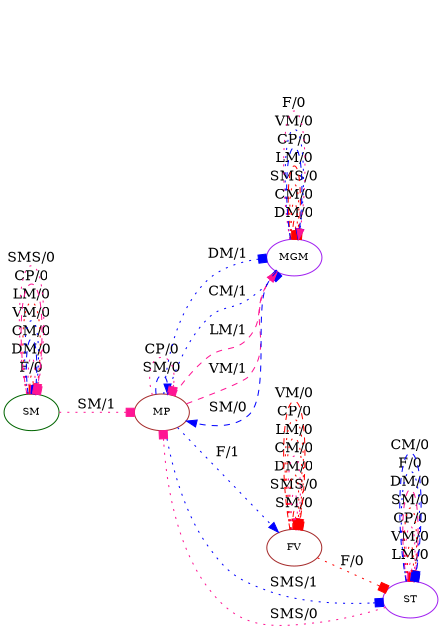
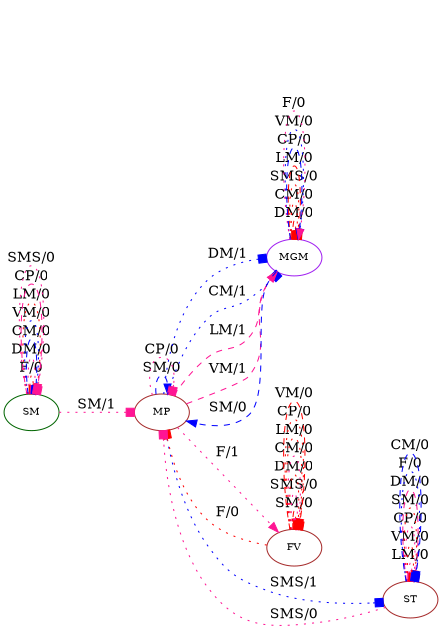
edge "MP" -> "FV": color blue -> deeppink
edge "FV" -> "ST": now "FV" -> "MP"
node "ST": color purple -> brown
